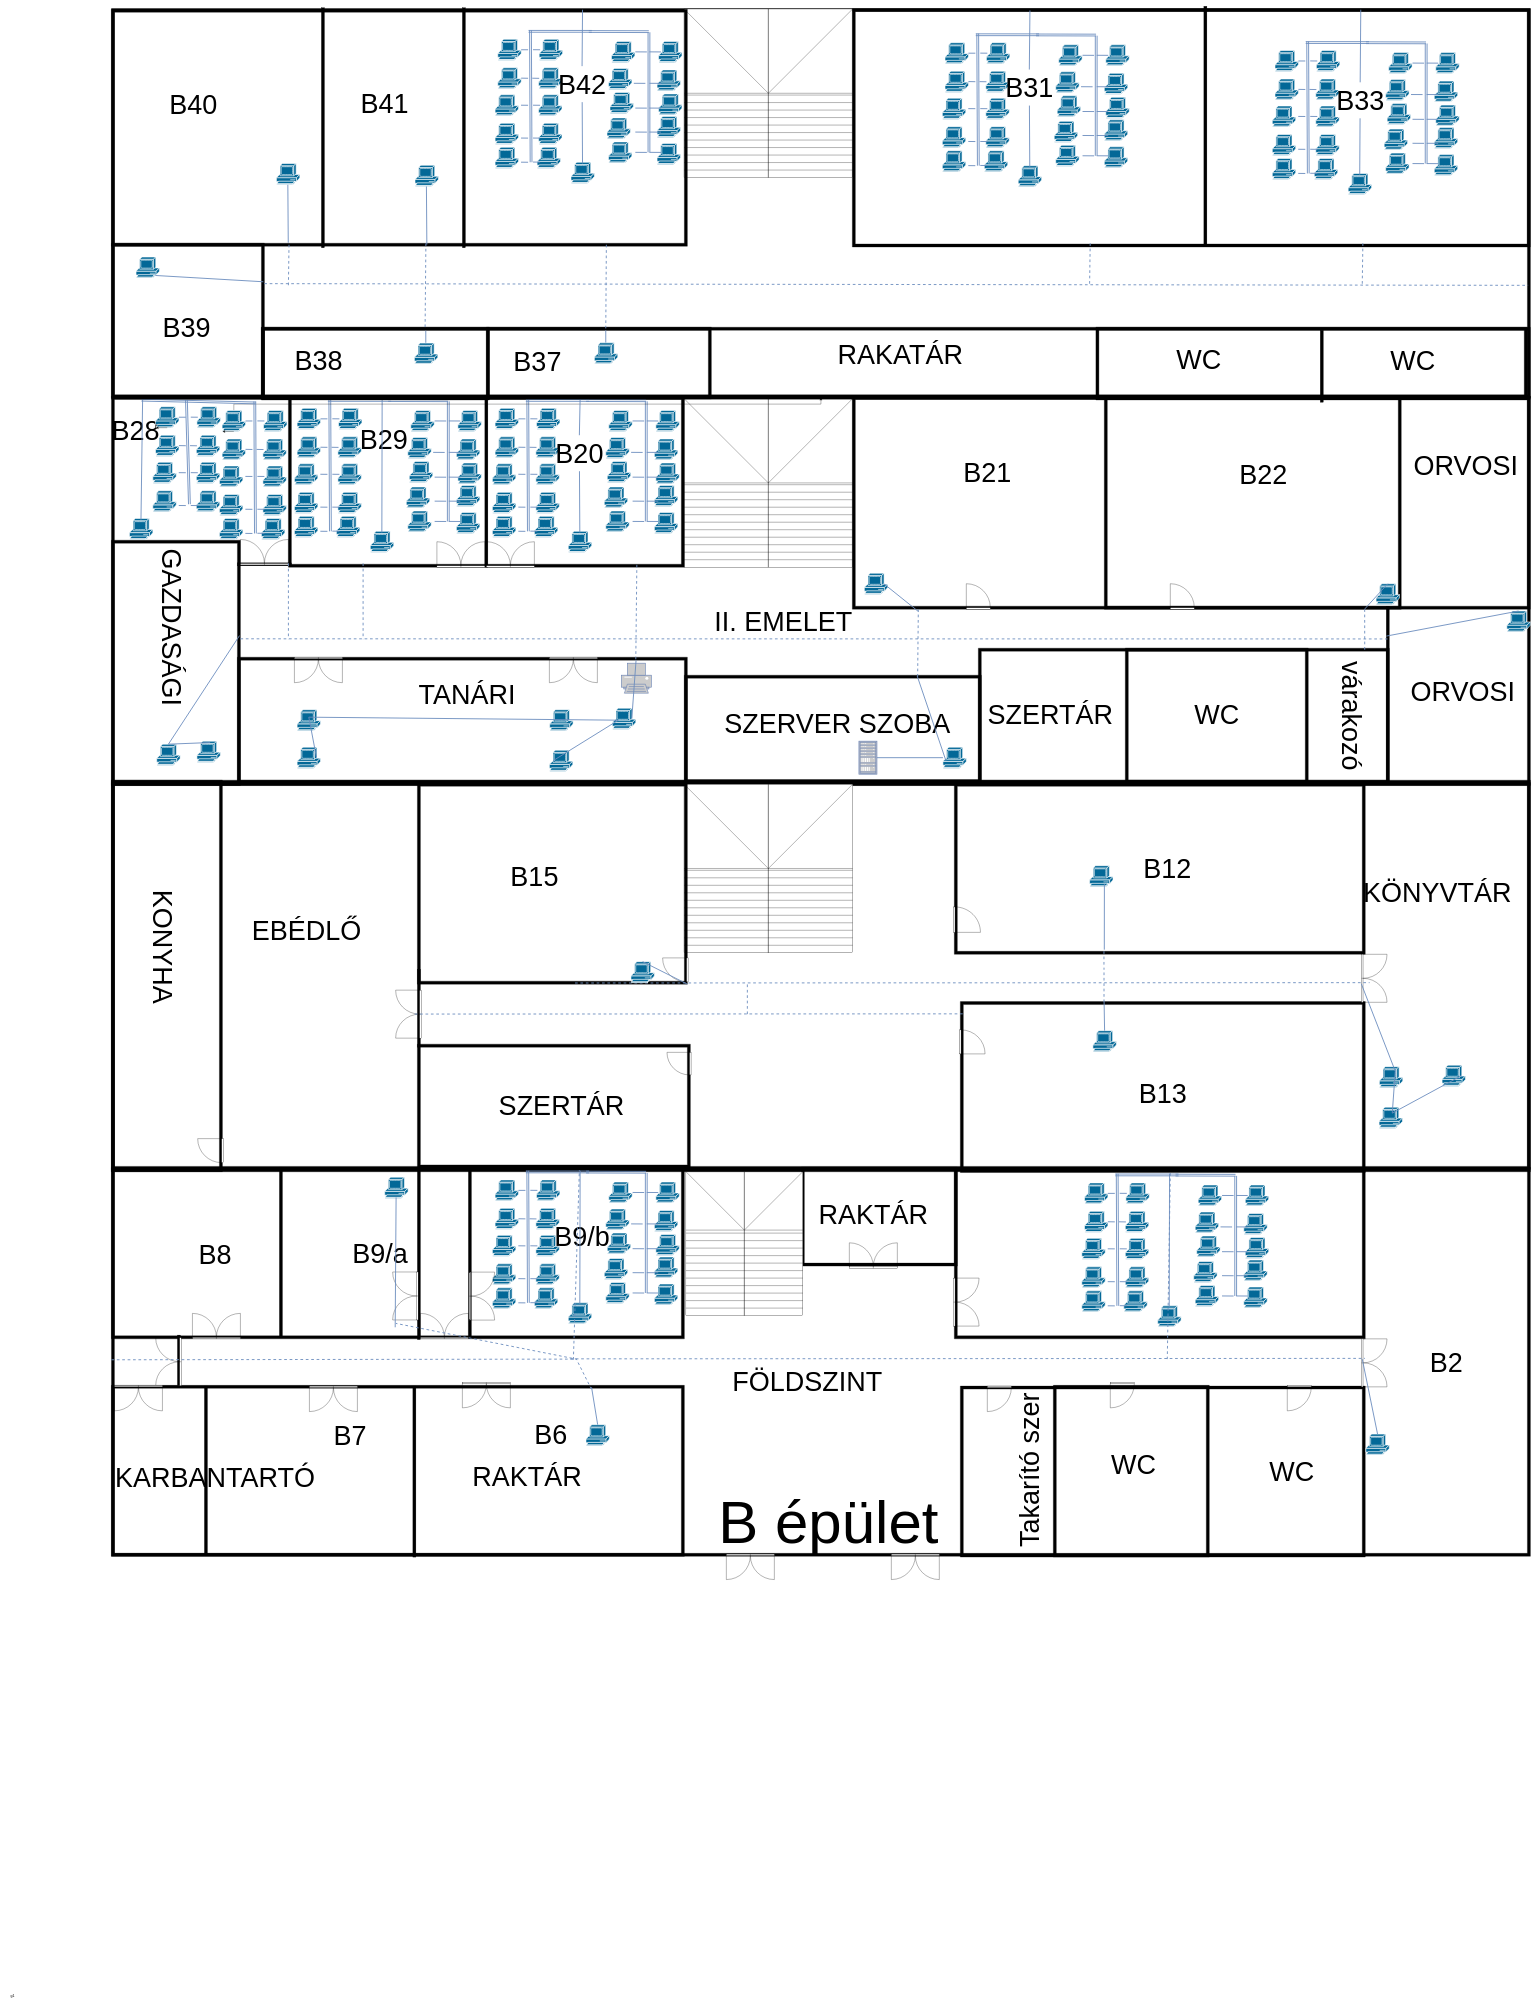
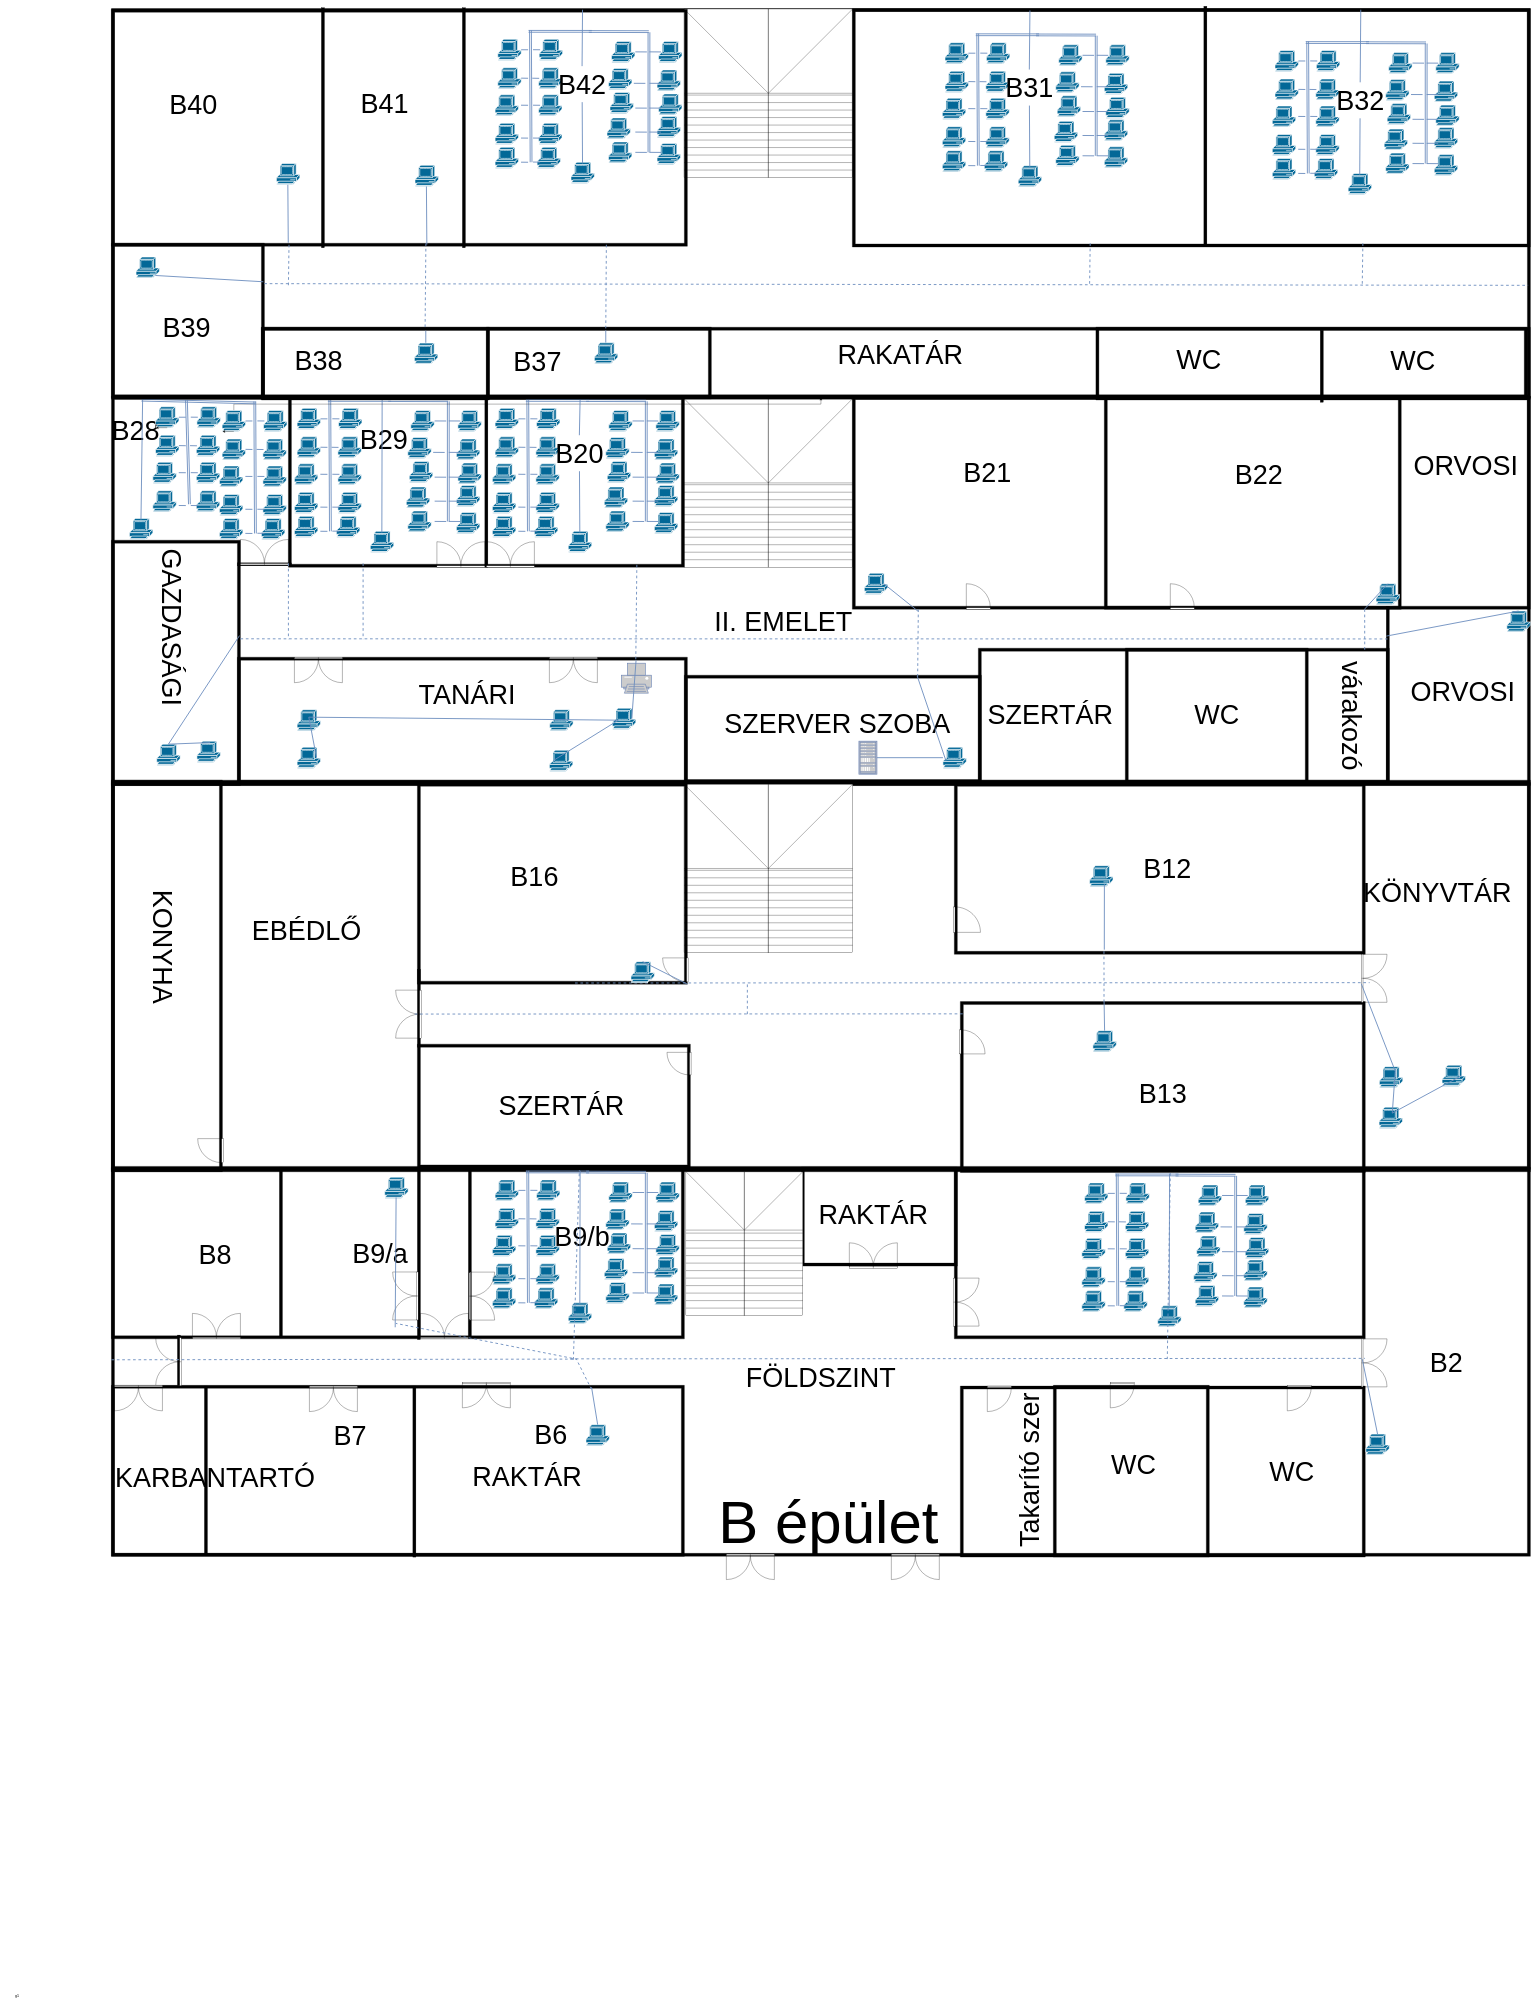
node "B33": label "B33" -> "B32"
node "B22": moved (1263, 474) -> (1259, 474)
node "B15": label "B15" -> "B16"
node "FÖLDSZINT": moved (808, 1382) -> (821, 1377)
node "g1": moved (12, 1996) -> (17, 1996)
